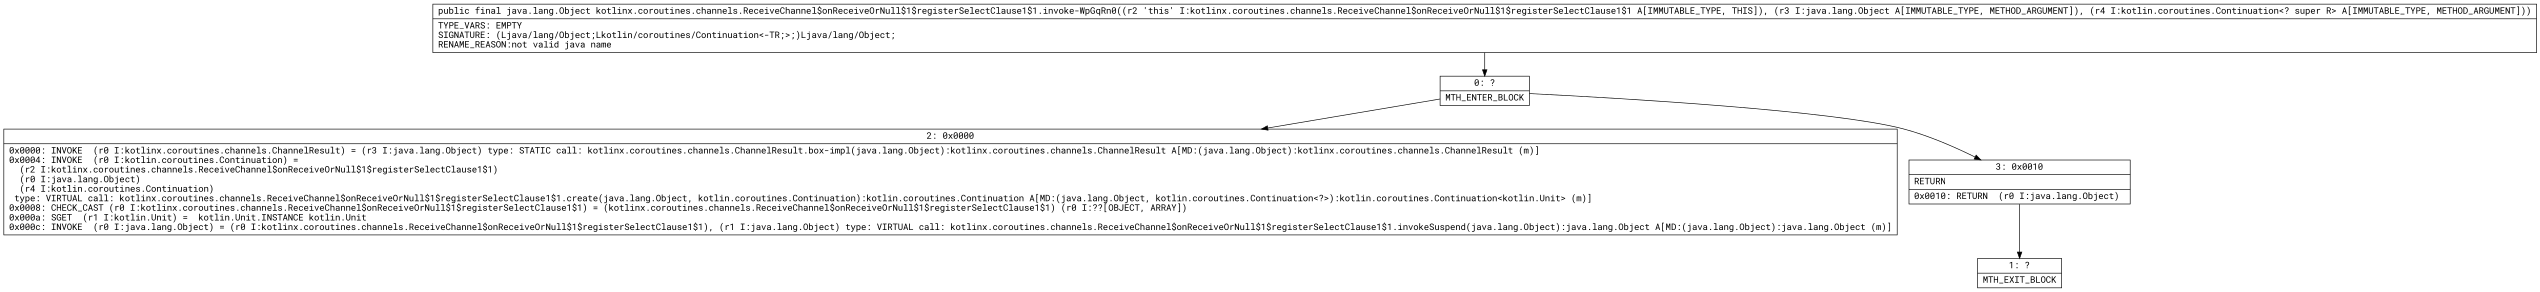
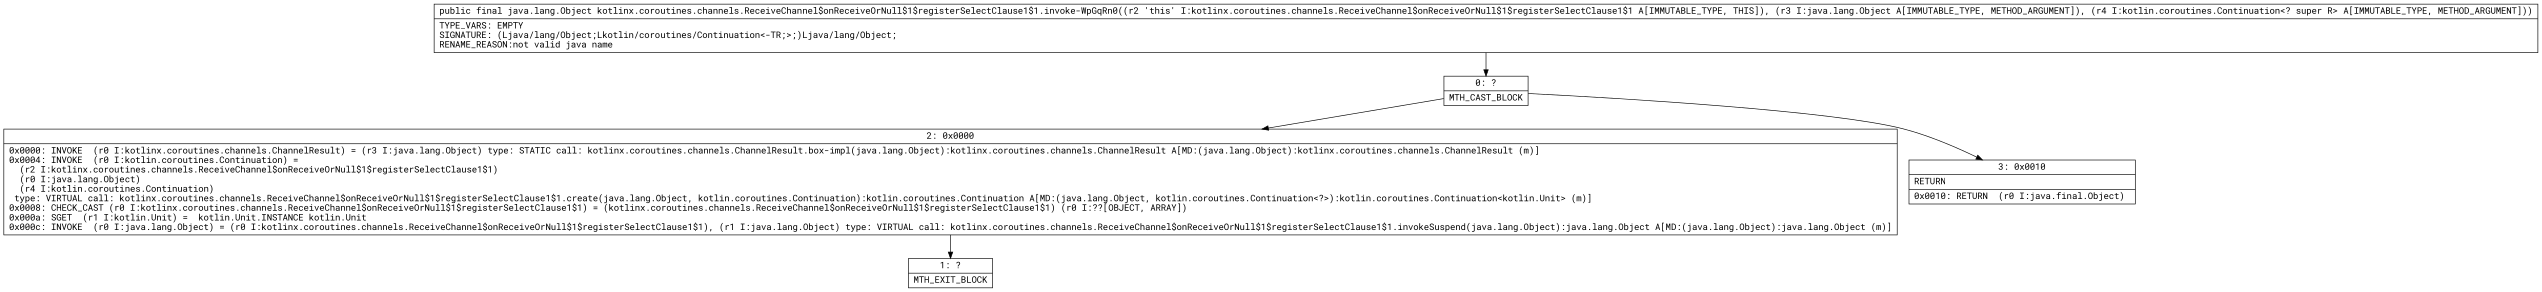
node "0: ?": text "MTH_ENTER_BLOCK" -> "MTH_CAST_BLOCK"
node "3: 0x0010": text "0x0010: RETURN  (r0 I:java.lang.Object)" -> "0x0010: RETURN  (r0 I:java.final.Object)"
edge "3: 0x0010" -> "1: ?": now "2: 0x0000" -> "1: ?"
